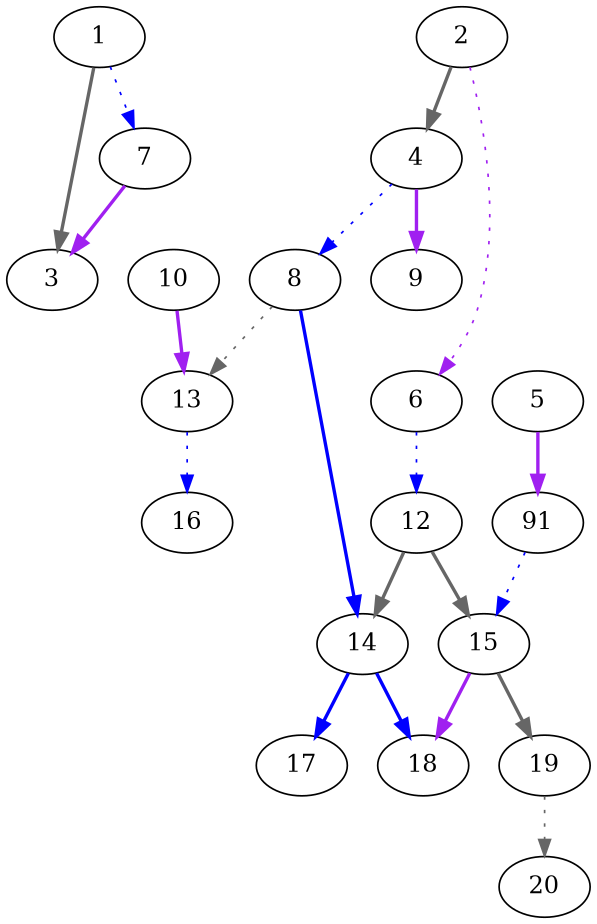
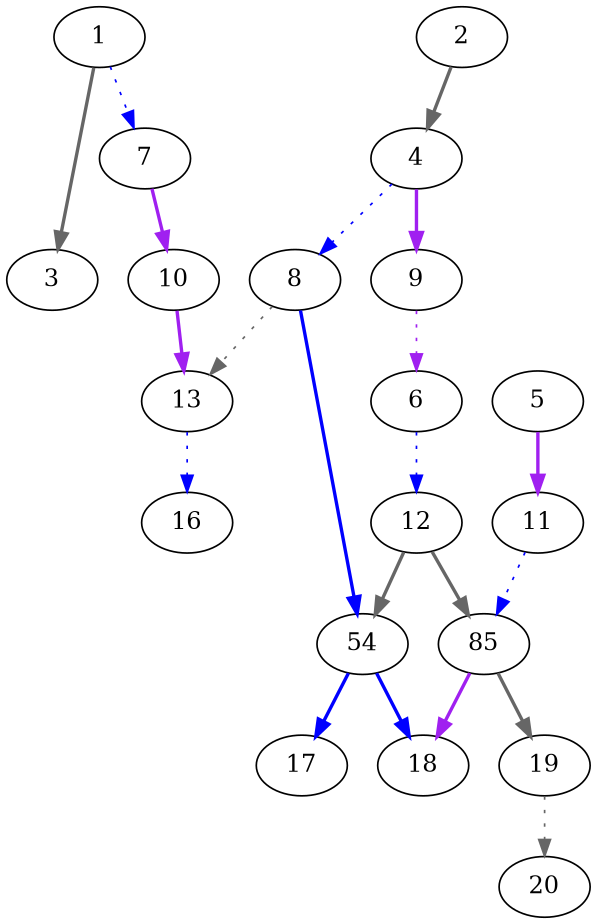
edge "7" -> "3": now "7" -> "10"
edge "2" -> "6": now "9" -> "6"
node "91": label "91" -> "11"
node "14": label "14" -> "54"
node "15": label "15" -> "85"
